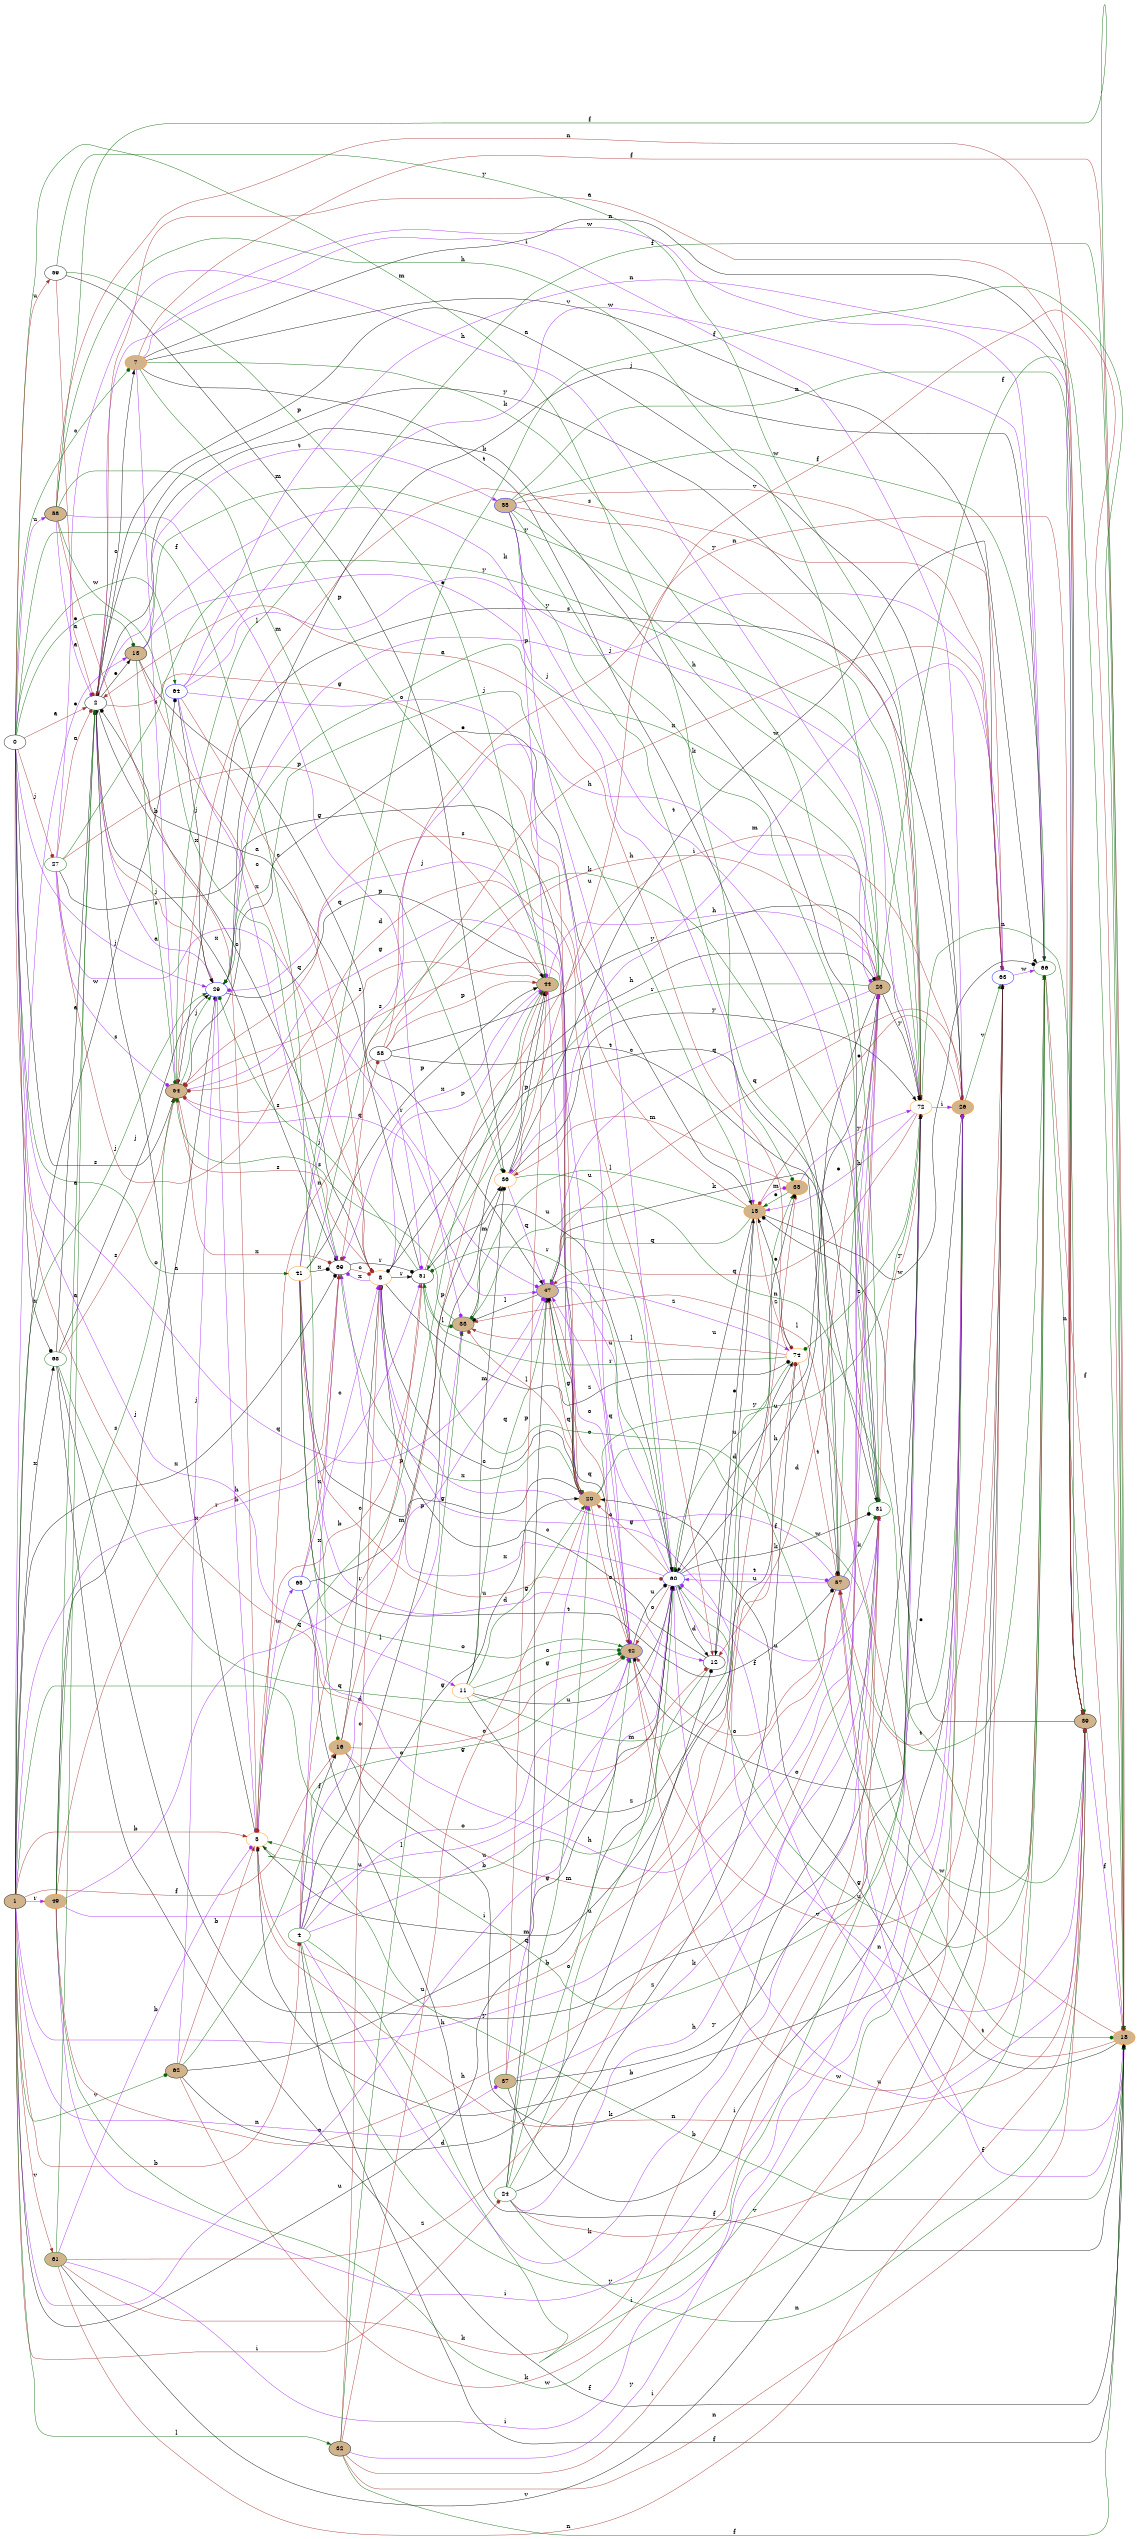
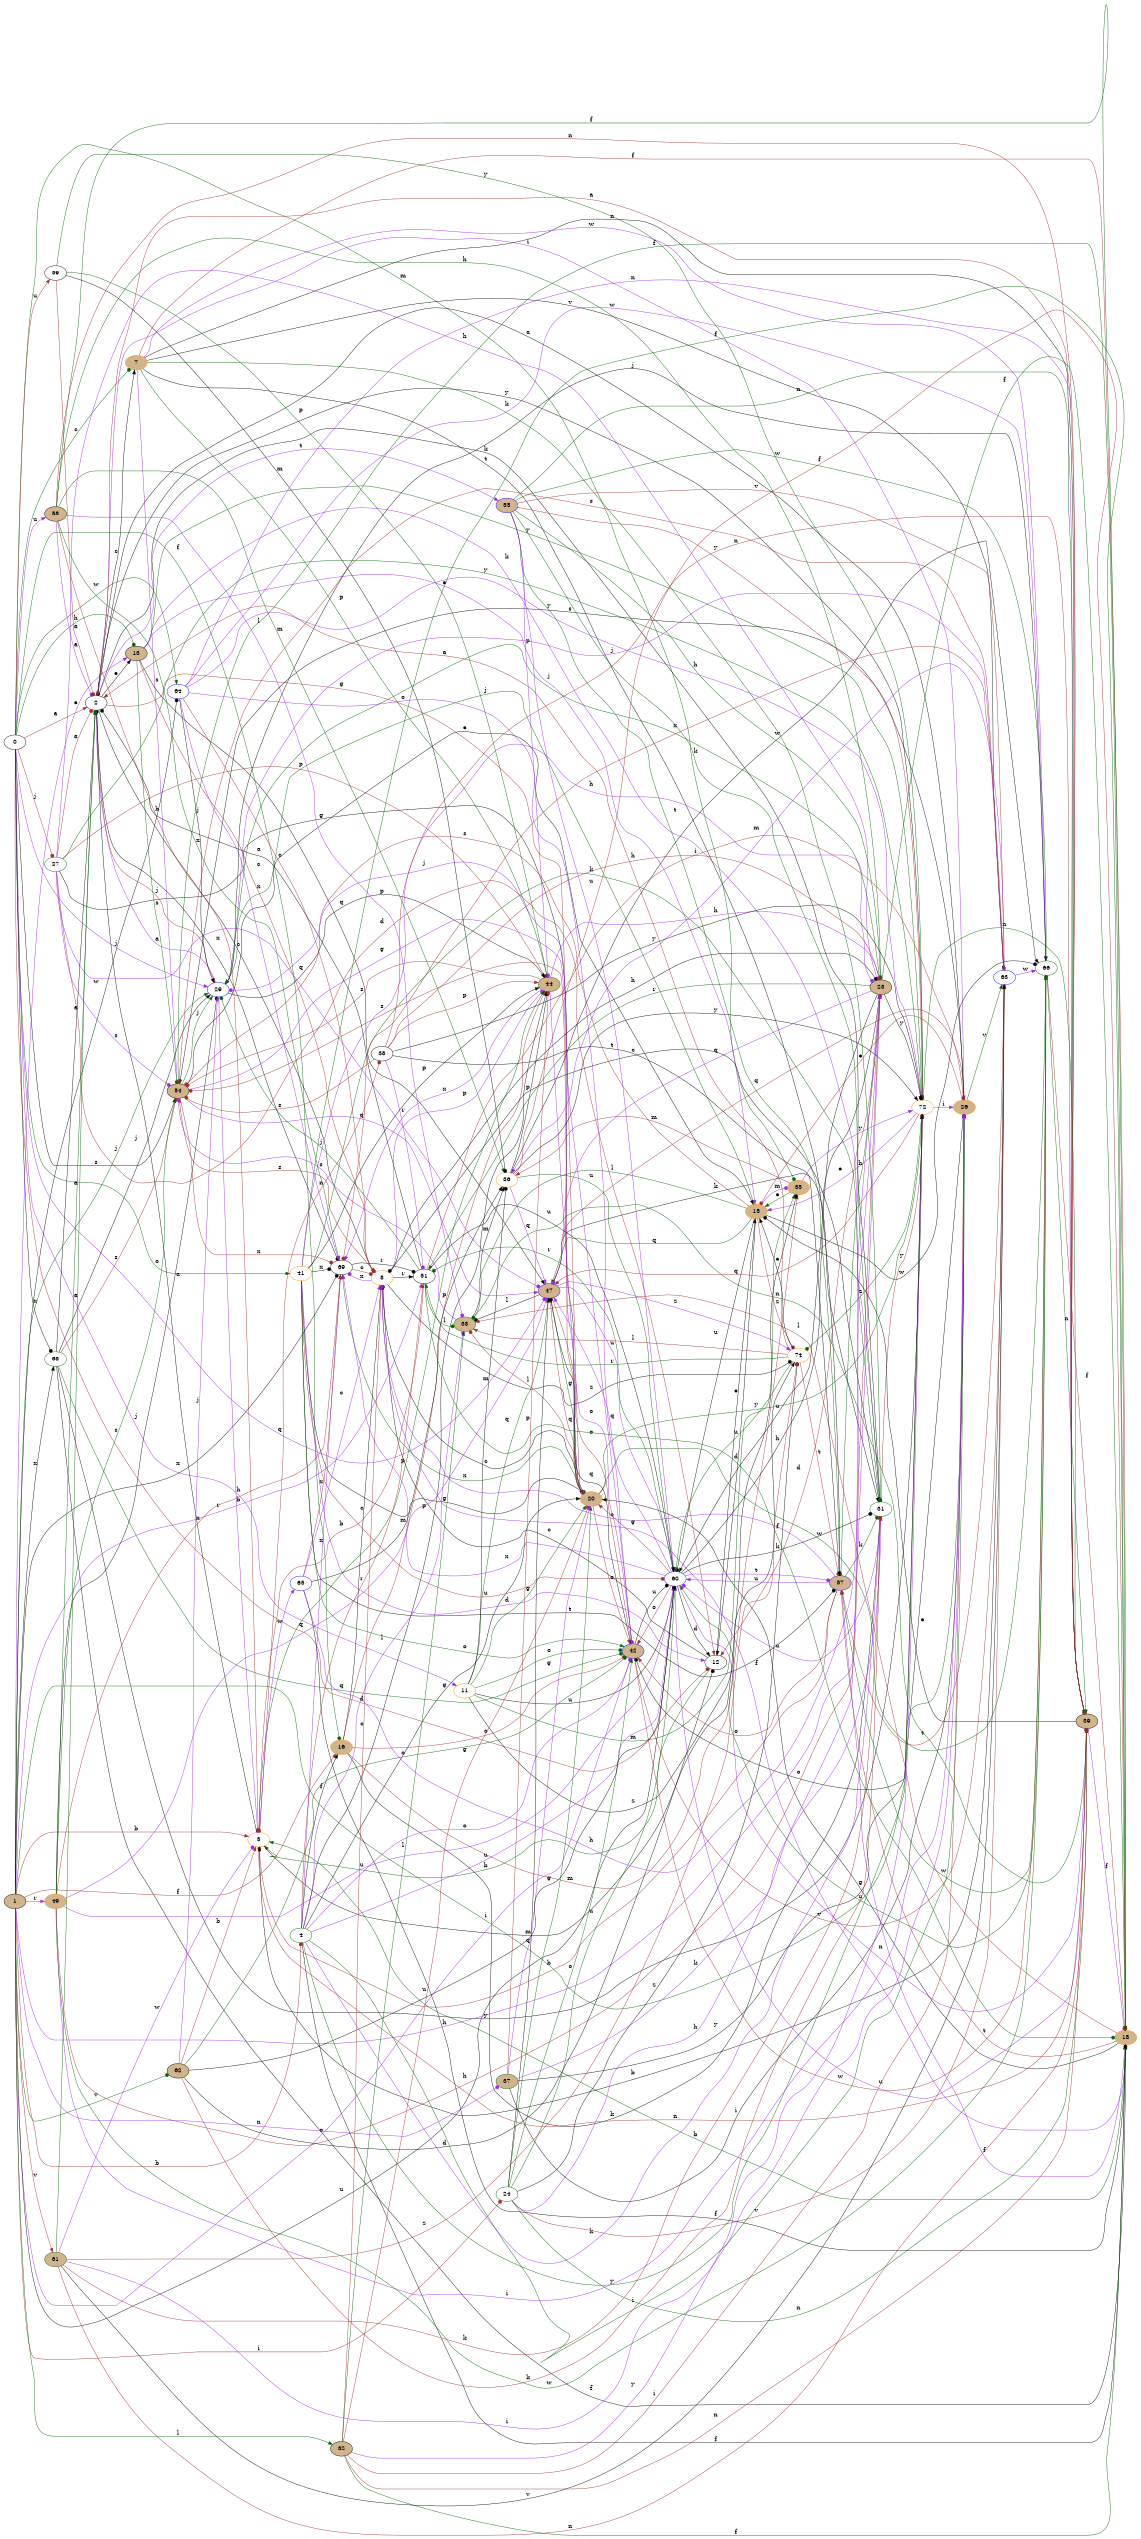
edge "0" -> "13": label "e" -> "h"
edge "33" -> "54": color darkgreen -> purple
edge "61" -> "5": label "b" -> "w"
